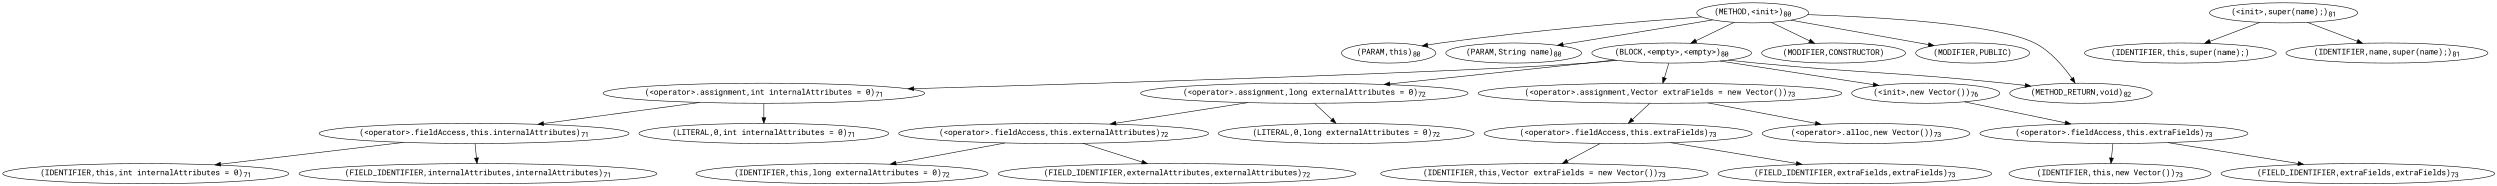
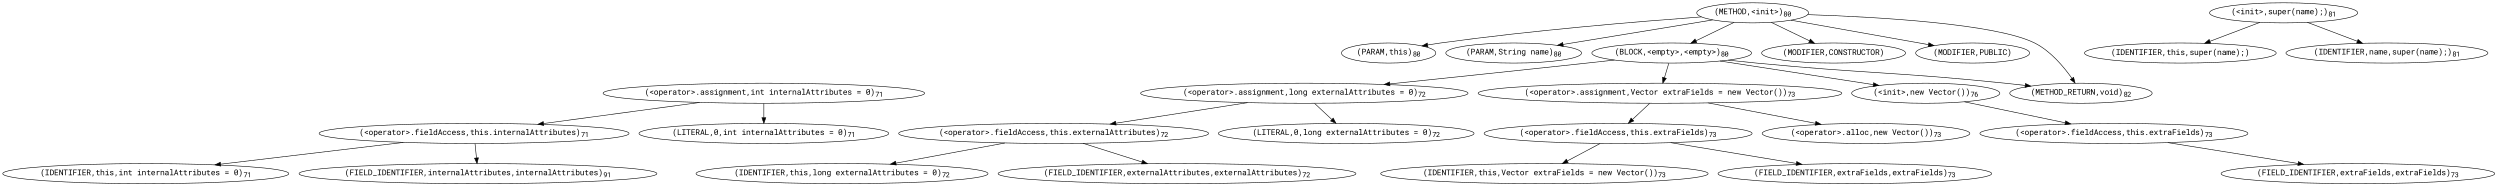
edge "(BLOCK,<empty>,<empty>)" -> "(<operator>.assignment,int internalAttributes = 0)": removed
node "(FIELD_IDENTIFIER,internalAttributes,internalAttributes)": text "71" -> "91"
node "(IDENTIFIER,this,new Vector())": removed
